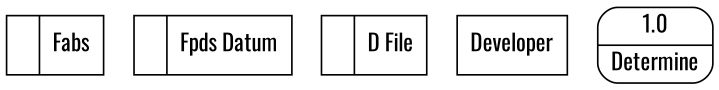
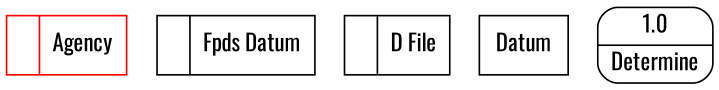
node "Fabs": removed
node "Agency": added
node "Developer": label "Developer" -> "Datum"
